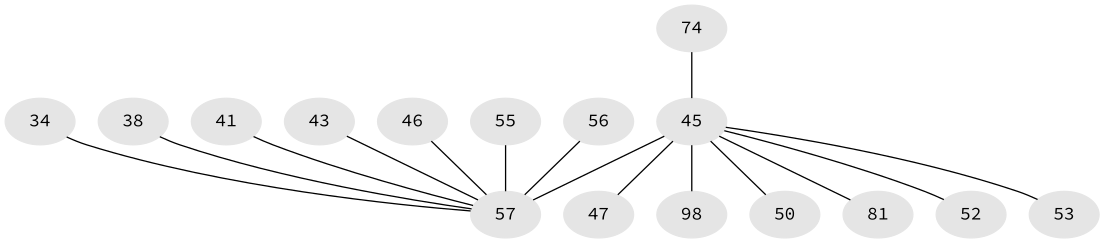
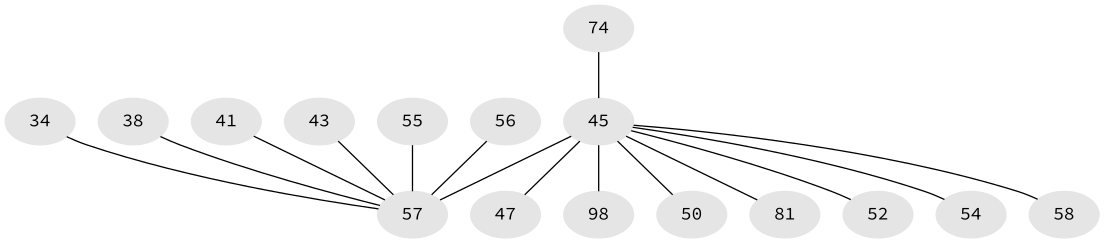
node "46": removed
node "53": label "53" -> "54"
node "58": added
